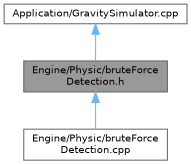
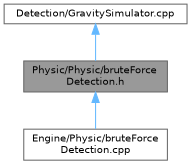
node "Application/GravitySimulator.cpp": label "Application/GravitySimulator.cpp" -> "Detection/GravitySimulator.cpp"
node "Engine/Physic/bruteForce Detection.h": label "Engine/Physic/bruteForce Detection.h" -> "Physic/Physic/bruteForce Detection.h"
